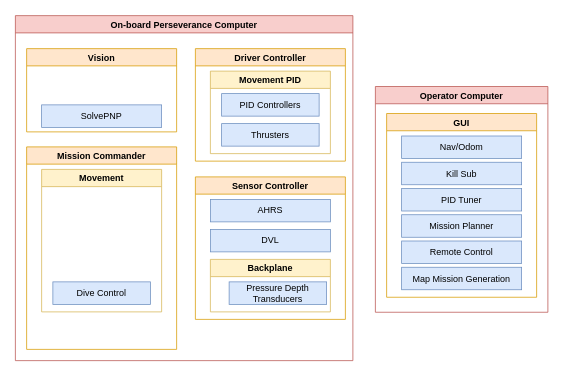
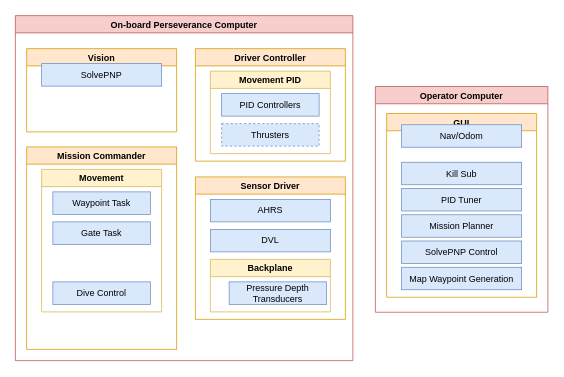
node "SolvePNP": moved (102, 116) -> (102, 75)
node "Thrusters": style solid -> dashed
node "Nav/Odom": moved (462, 147) -> (462, 136)
node "Sensor Controller": label "Sensor Controller" -> "Sensor Driver"
node "Waypoint Task": added
node "Gate Task": added
node "Remote Control": label "Remote Control" -> "SolvePNP Control"
node "Map Mission Generation": label "Map Mission Generation" -> "Map Waypoint Generation"
